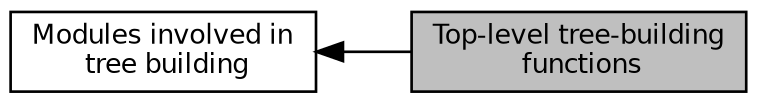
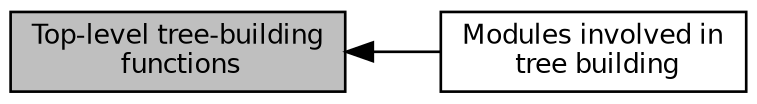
edge "Top-level tree-building functions" -> "Modules involved in tree building": reversed
